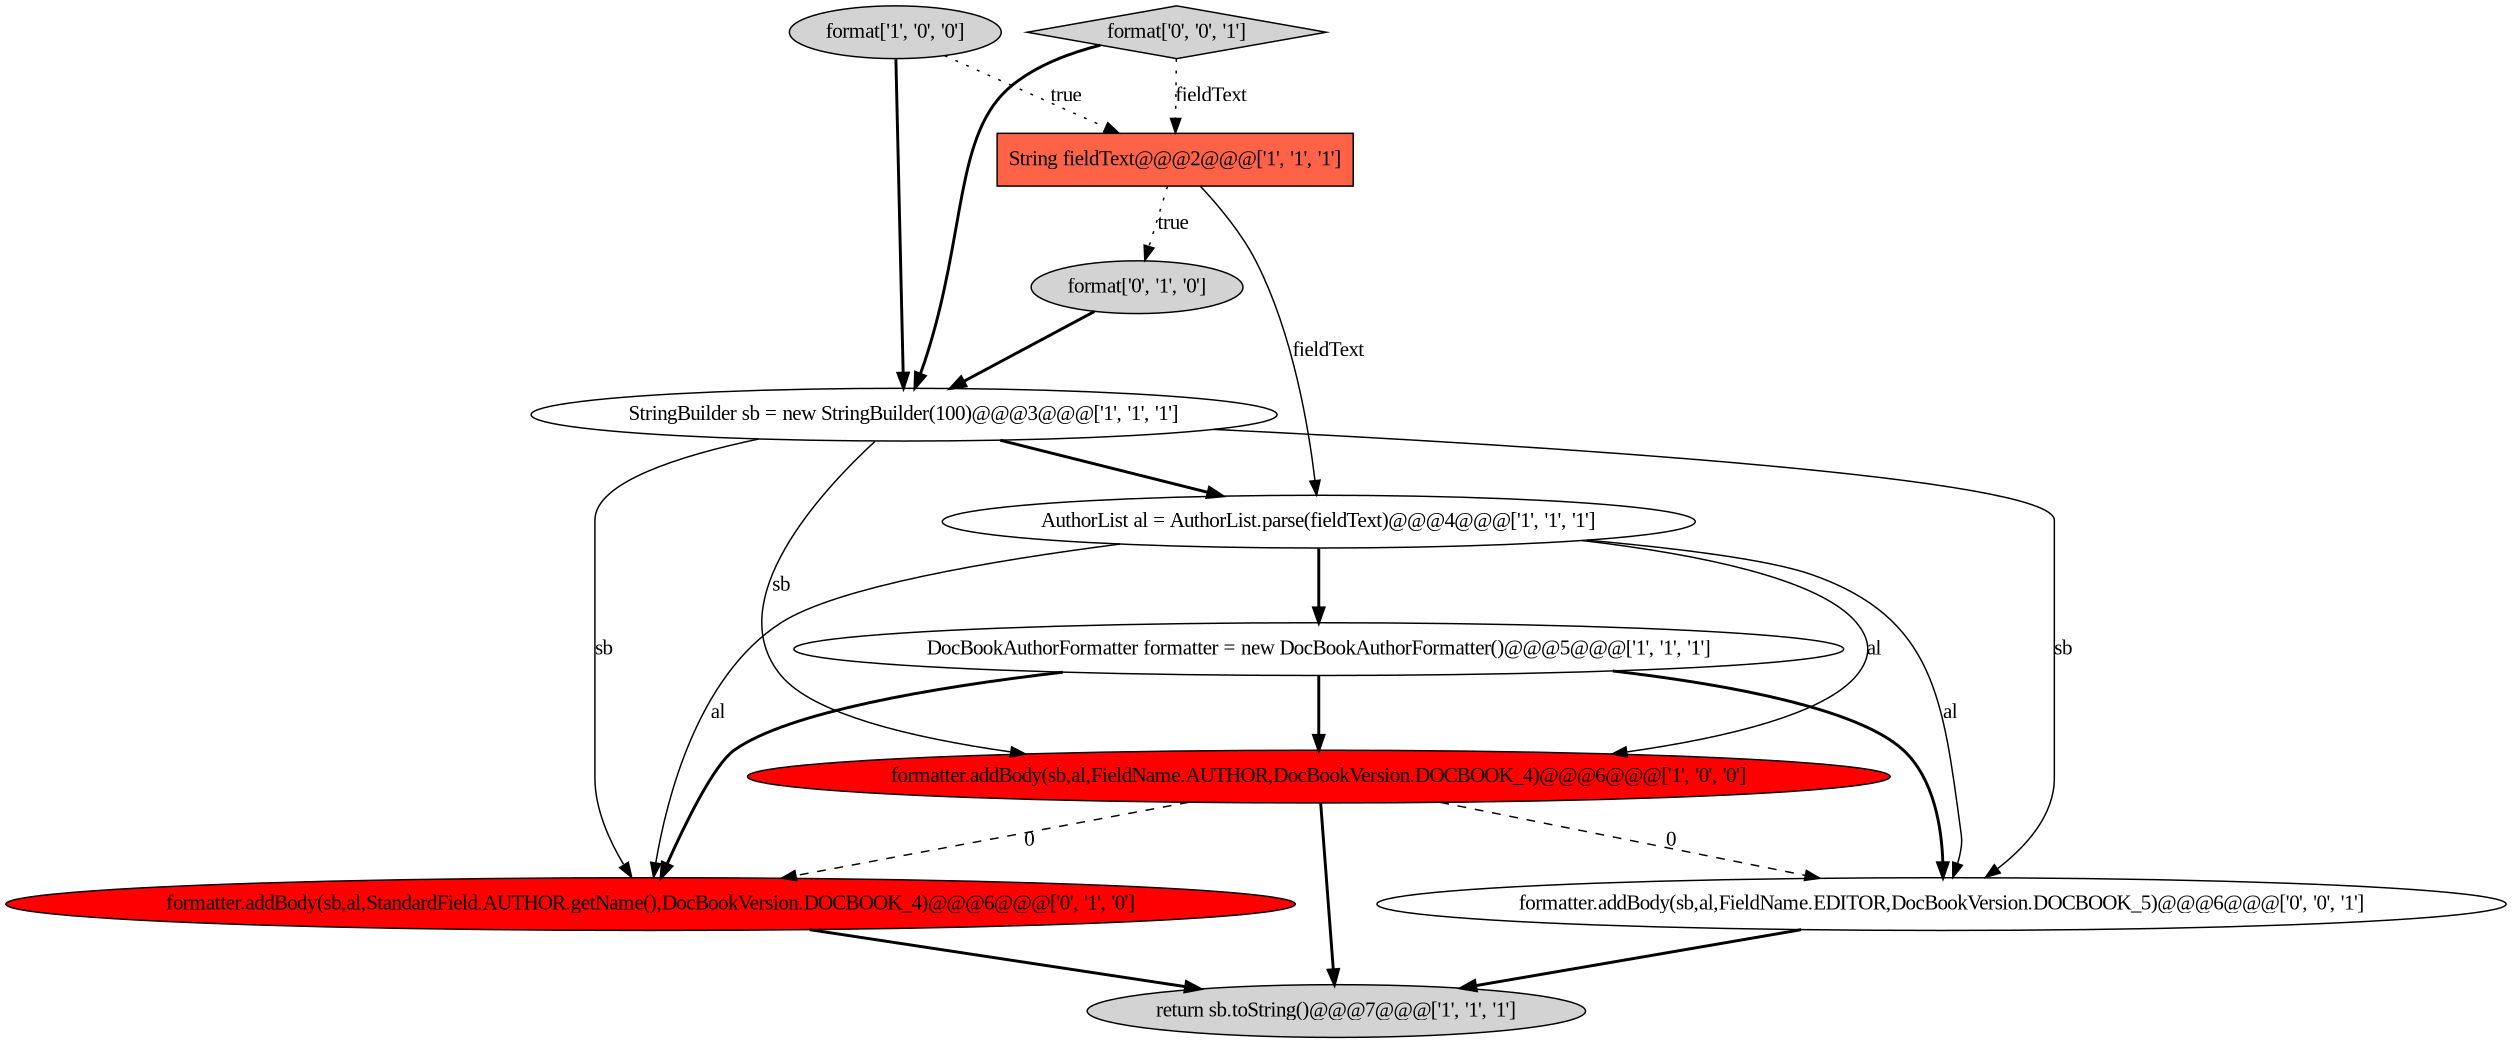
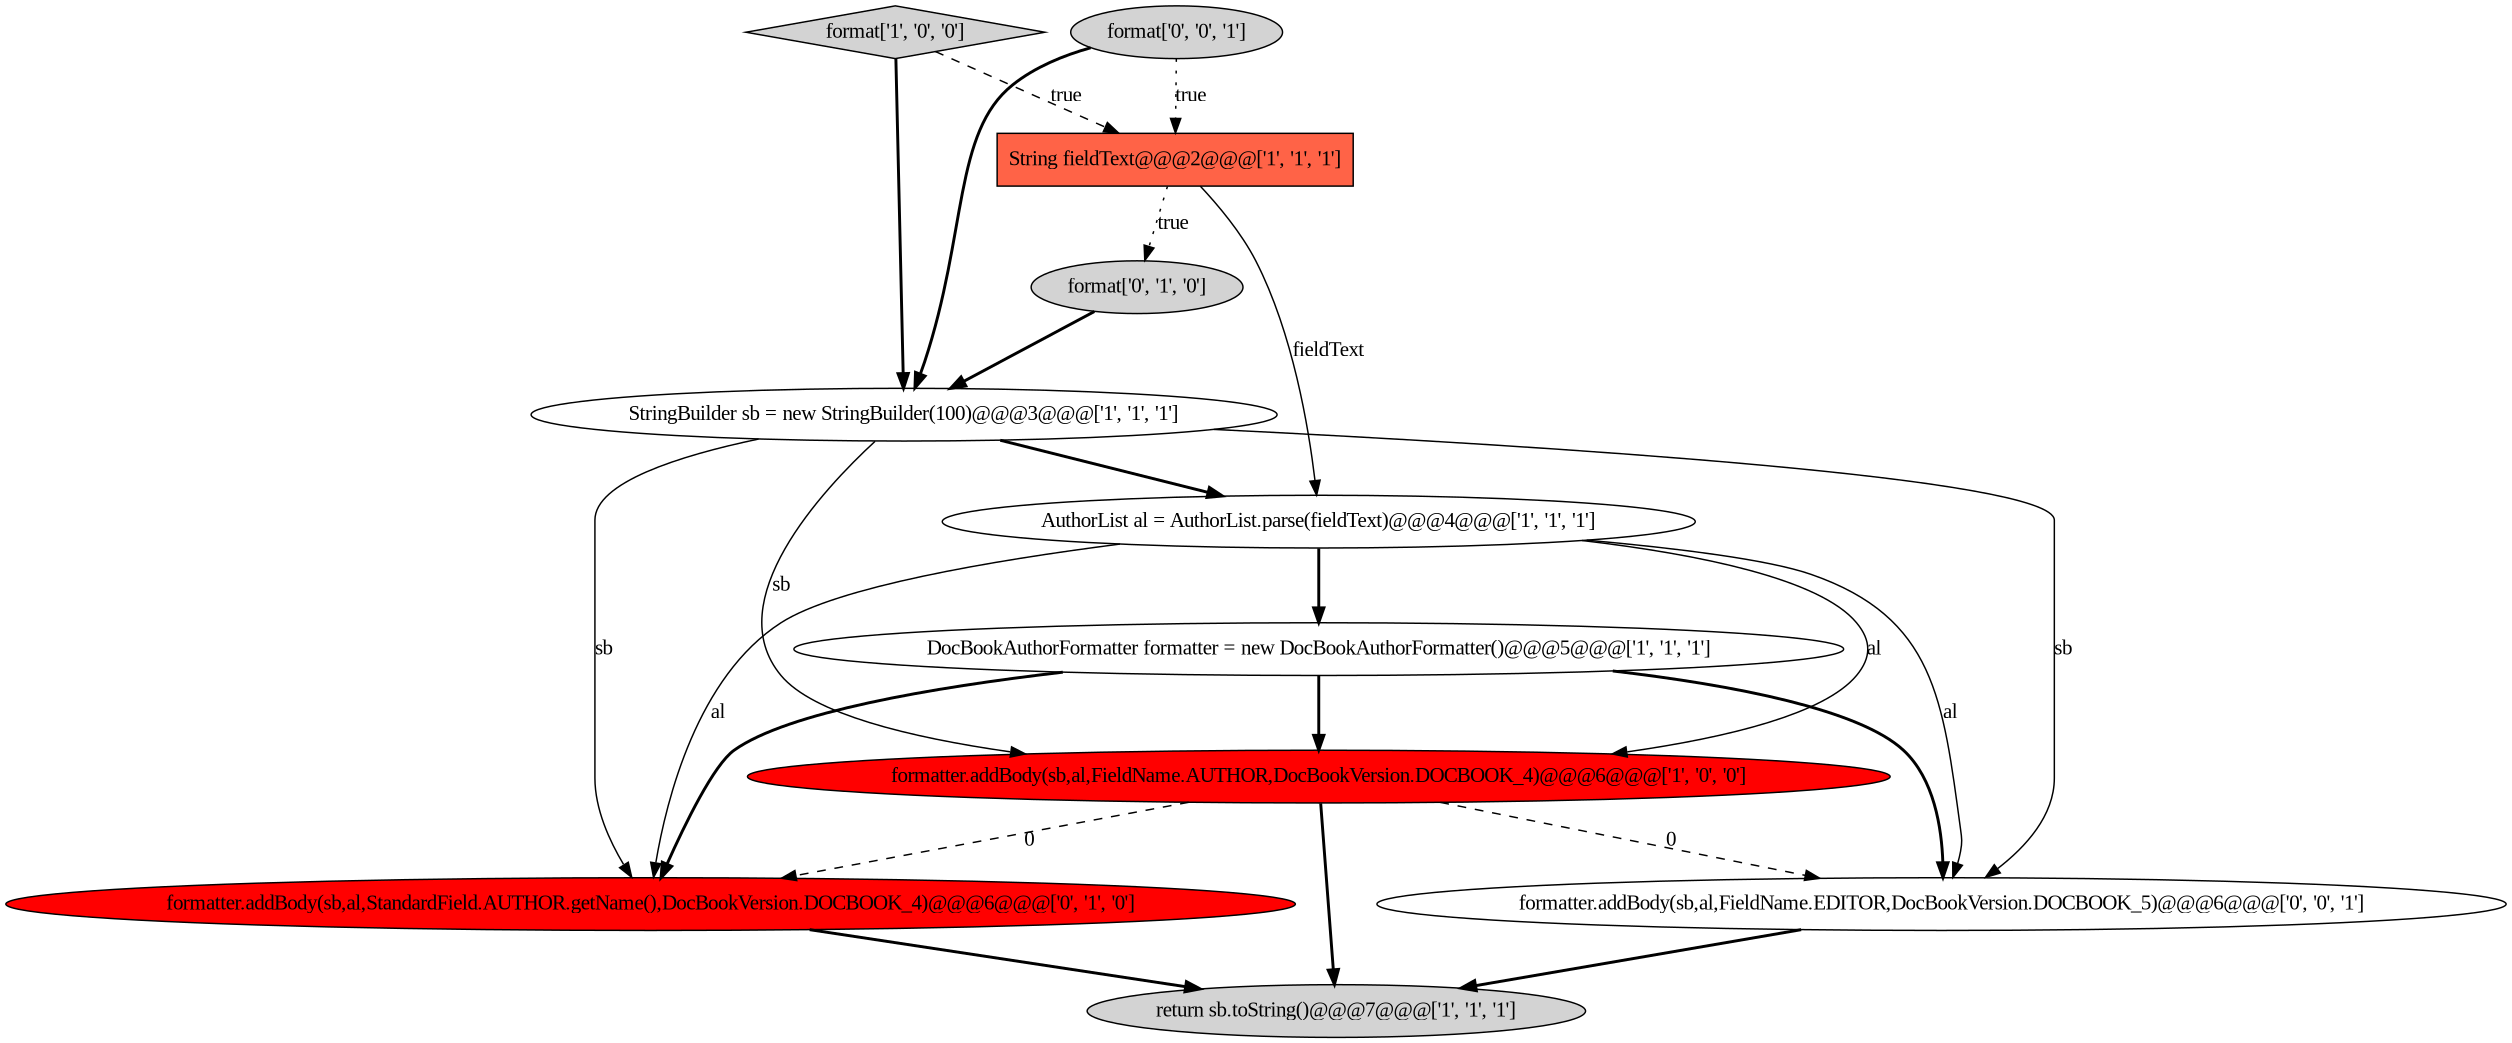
node "format['1', '0', '0']": shape ellipse -> diamond
node "format['0', '0', '1']": shape diamond -> ellipse
edge "format['1', '0', '0']" -> "String fieldText@@@2@@@['1', '1', '1']": style dotted -> dashed
edge "format['0', '0', '1']" -> "String fieldText@@@2@@@['1', '1', '1']": label "fieldText" -> "true"
